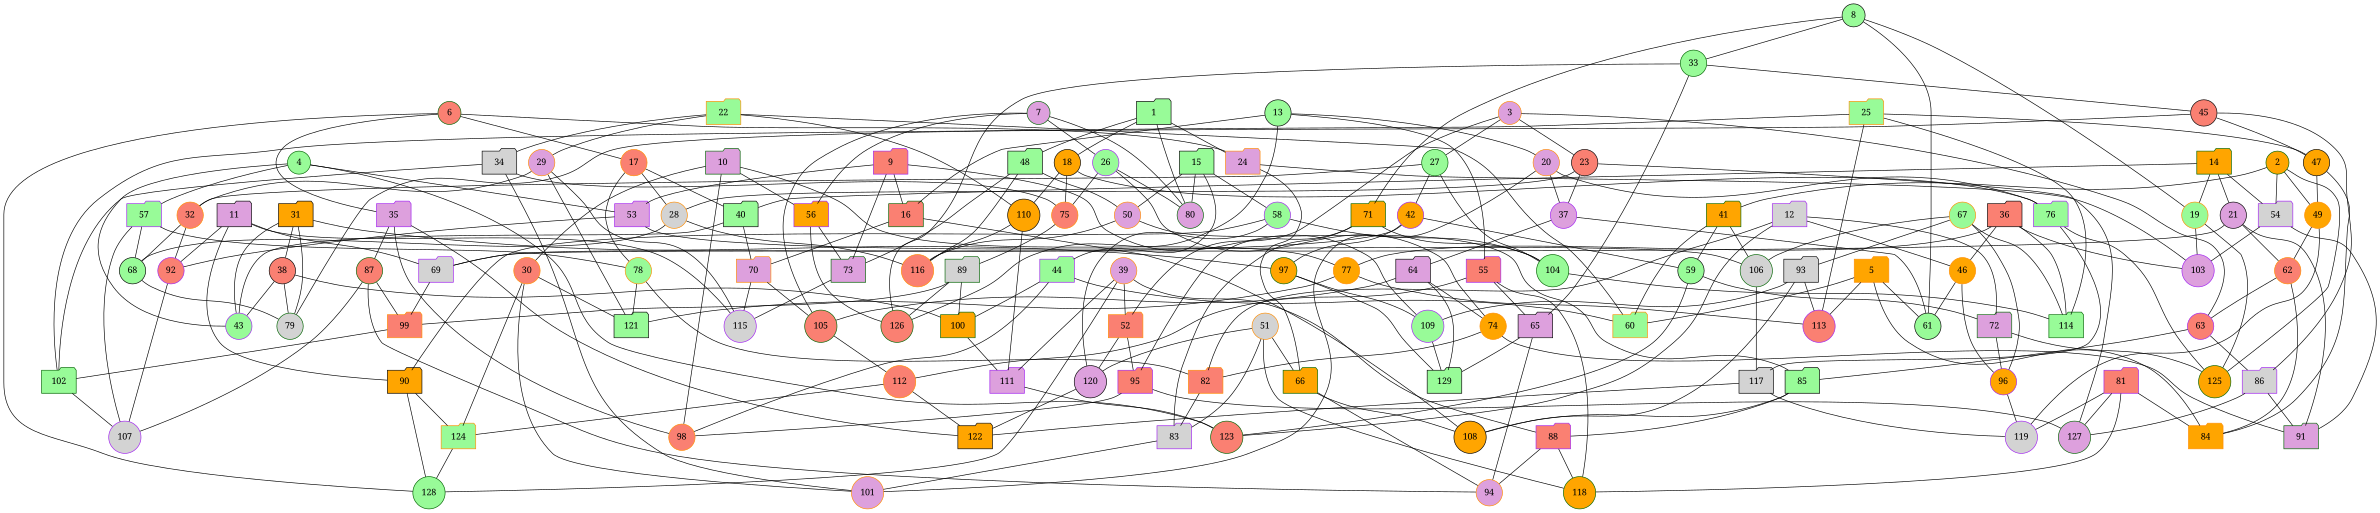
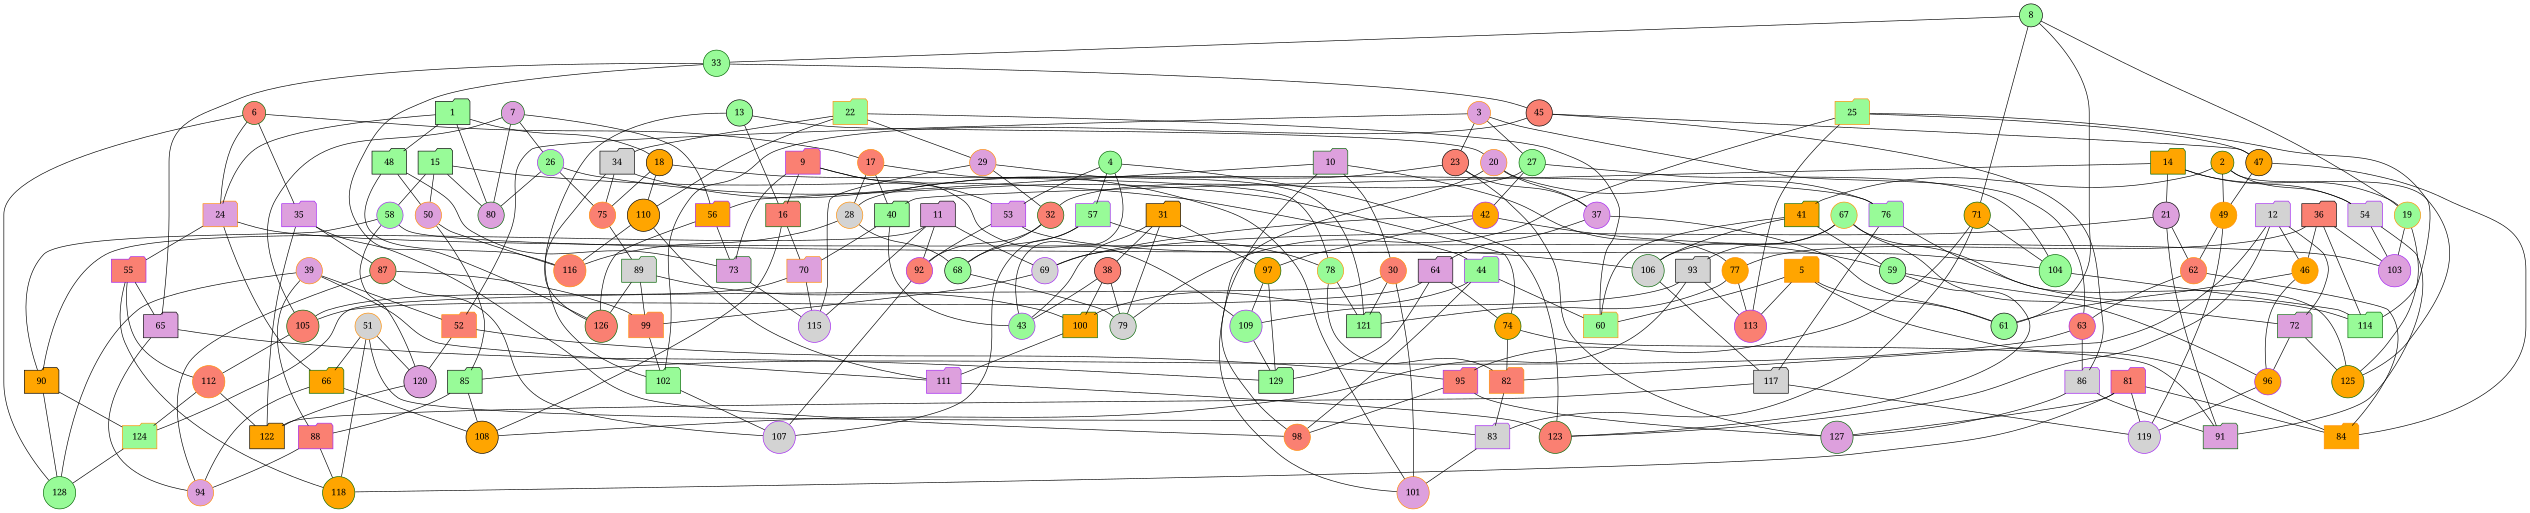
edge "13" -- "55": now "24" -- "55"
node "32": color darkorange -> darkgreen
node "71": shape folder -> circle
node "69": shape folder -> circle
node "74": color darkorange -> darkgreen
